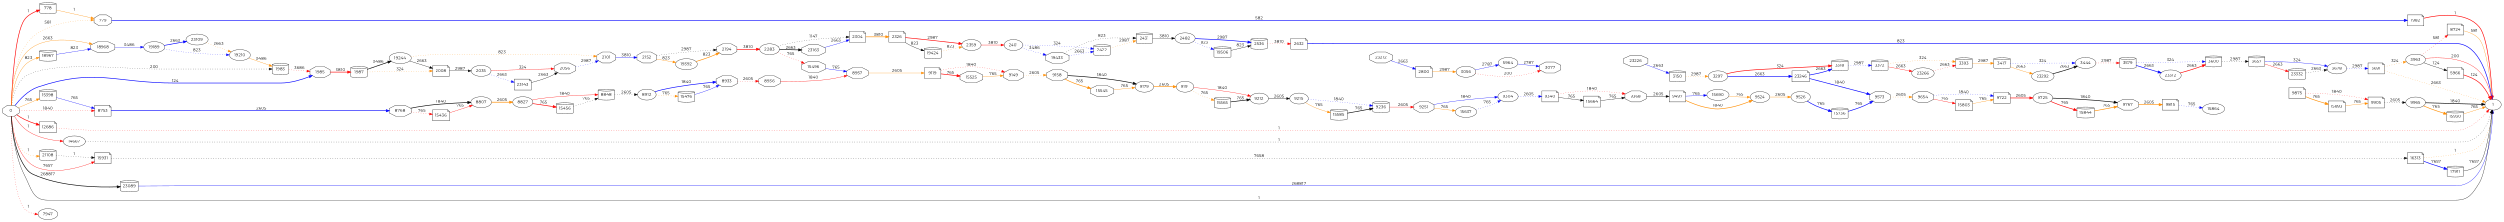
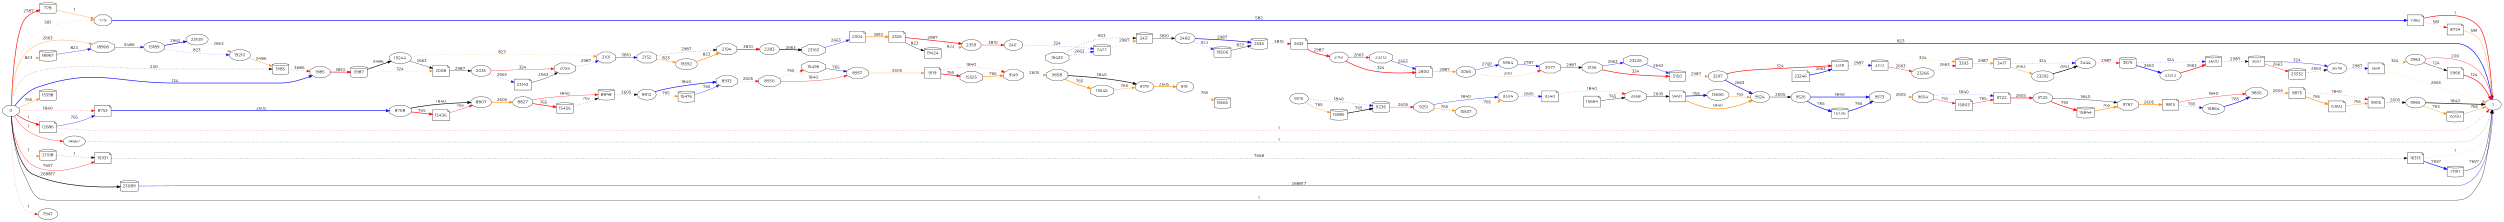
edge "0" -> "778": label "1" -> "2787"
edge "2283" -> "2304": removed, label "1147"
edge "3963" -> "8724": now "1982" -> "8724"
edge "2401" -> "19433": removed, label "3486"
edge "2283" -> "15496": now "8936" -> "15496"
node "2761": added
node "3136": added
node "1987": label "1987" -> "3987"
node "9158": label "9158" -> "9658"
edge "15525" -> "9149": style solid -> bold
edge "3297" -> "23246": now "3297" -> "9524"
edge "0" -> "18967": style solid -> dotted
edge "23246" -> "9573": now "9526" -> "9573"
node "9836": added
edge "9497" -> "15690": style solid -> bold
edge "9524" -> "9526": color darkorange -> black
node "9212": removed
edge "9340" -> "15664": removed, label "765"
edge "9725" -> "9767": style bold -> solid
edge "15803" -> "9722": color darkorange -> red
edge "15398" -> "8753": now "12686" -> "8753"
edge "15637" -> "9304": color blue -> darkorange
edge "9965" -> "15930": style bold -> solid
edge "8768" -> "15436": style dotted -> bold
